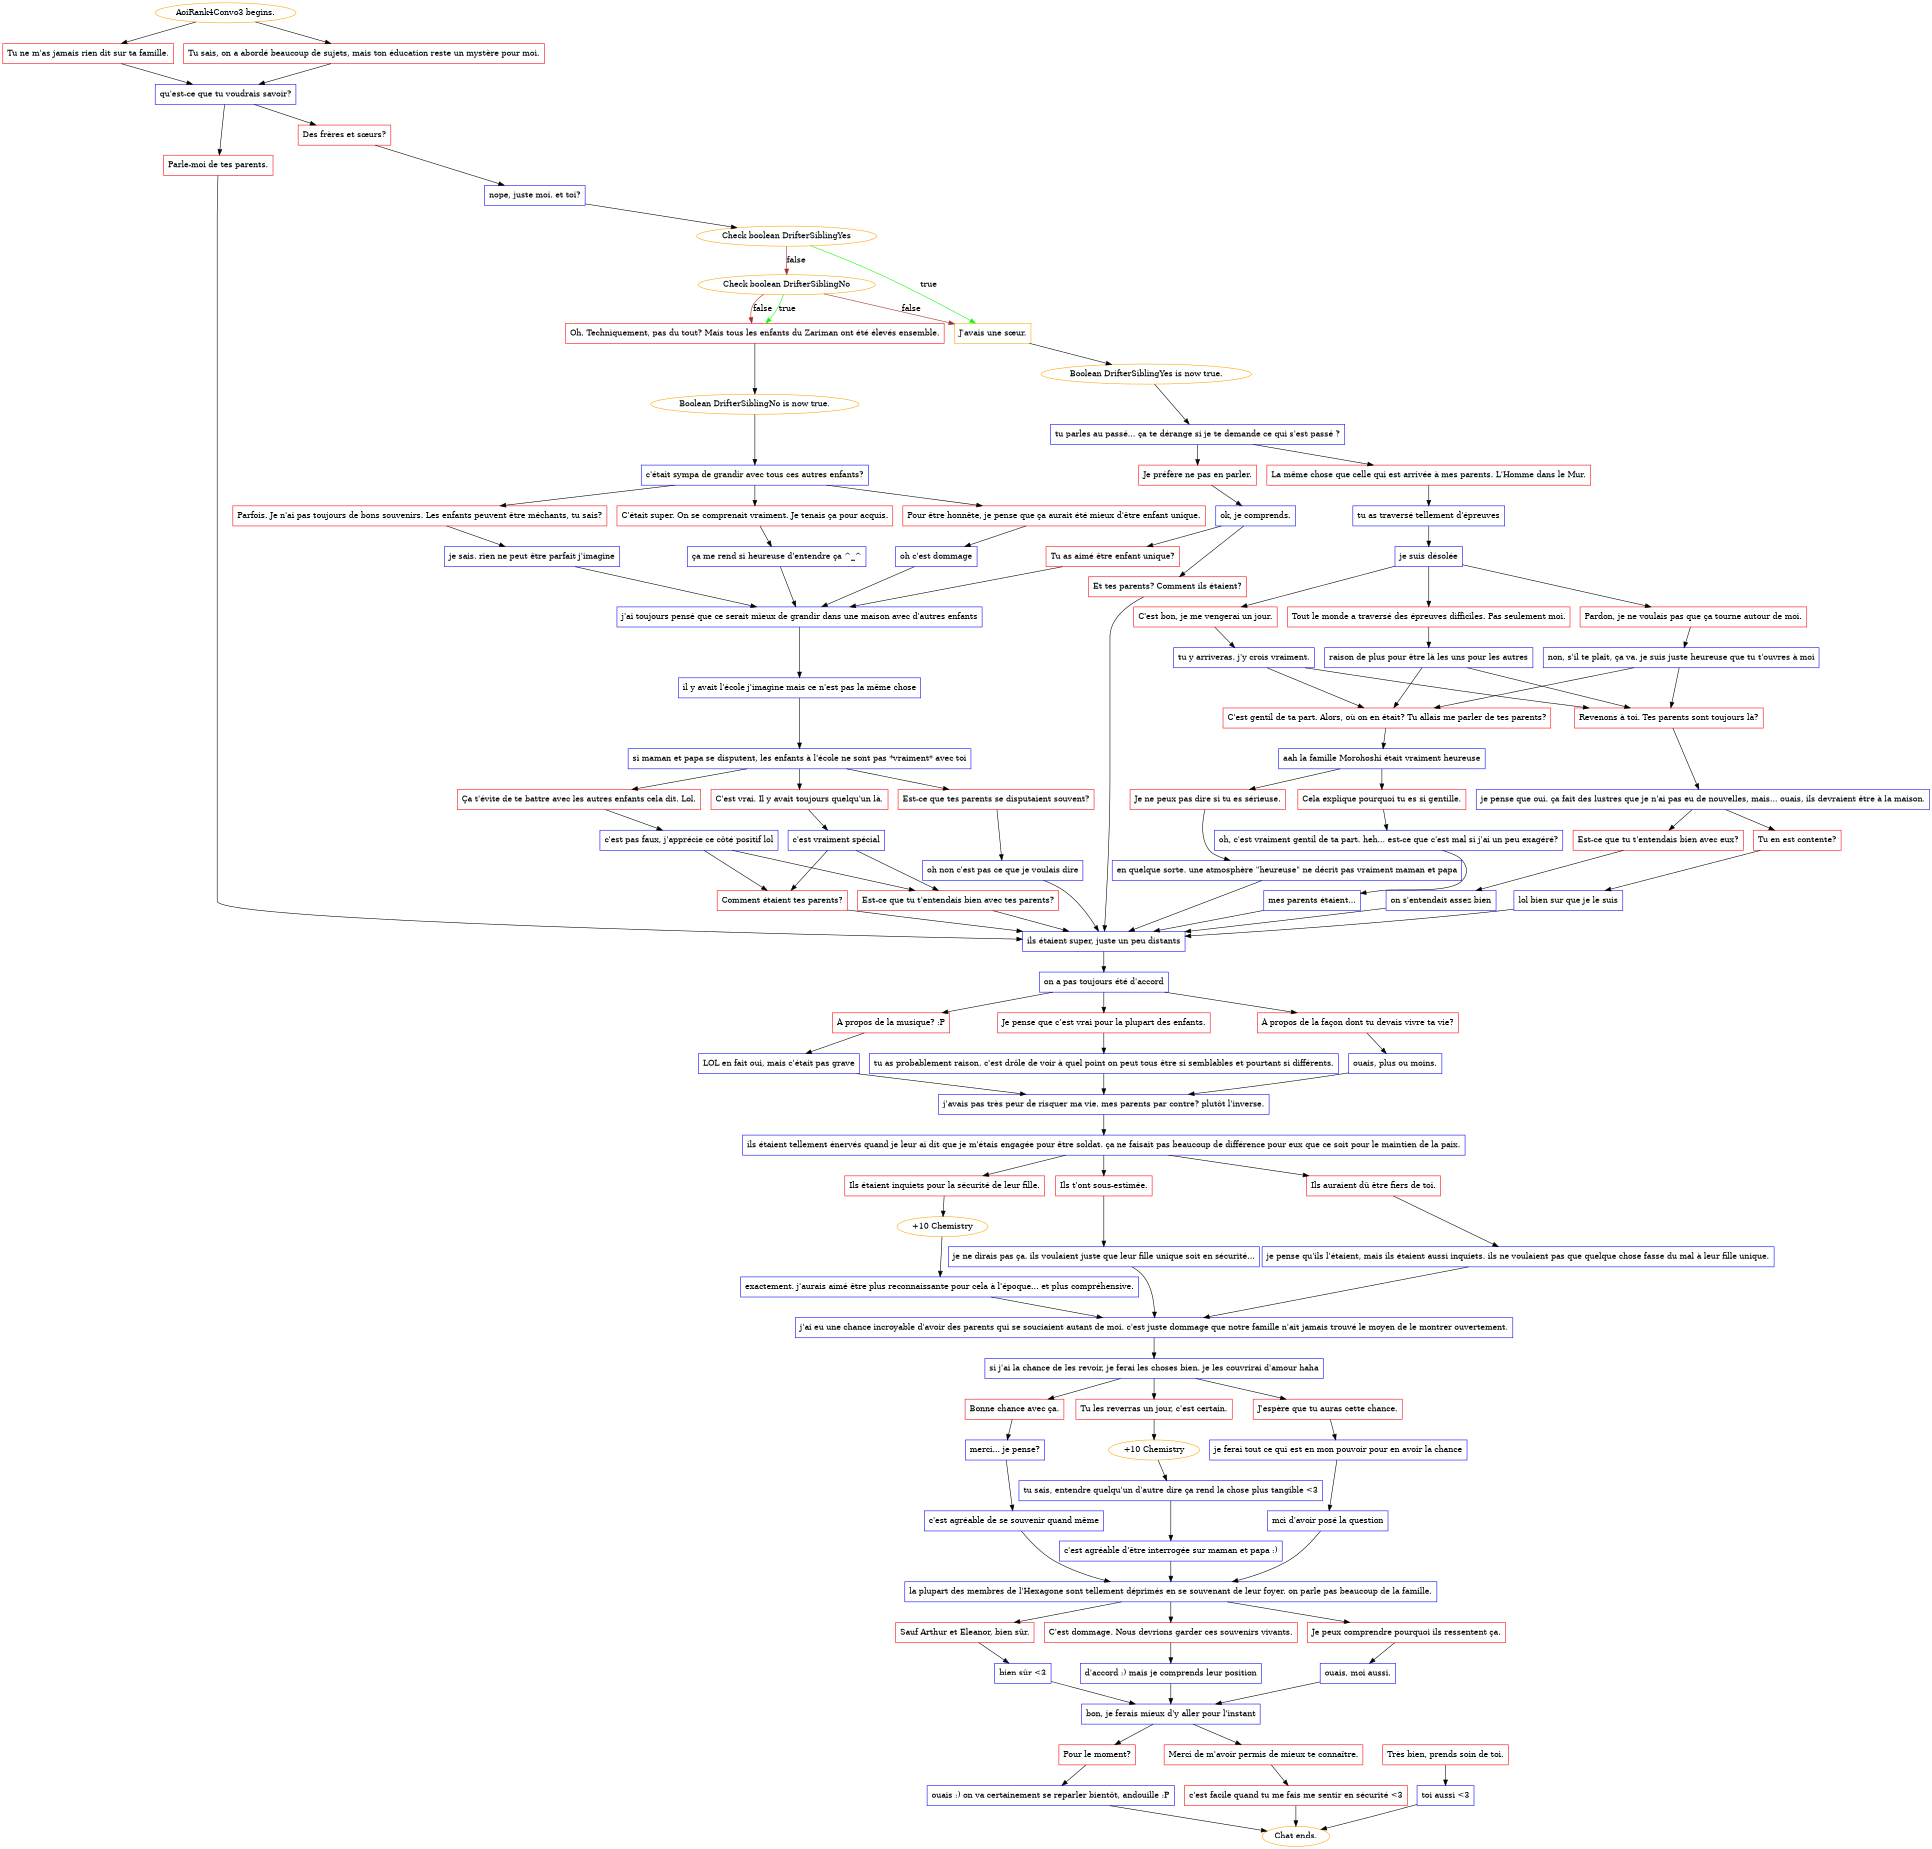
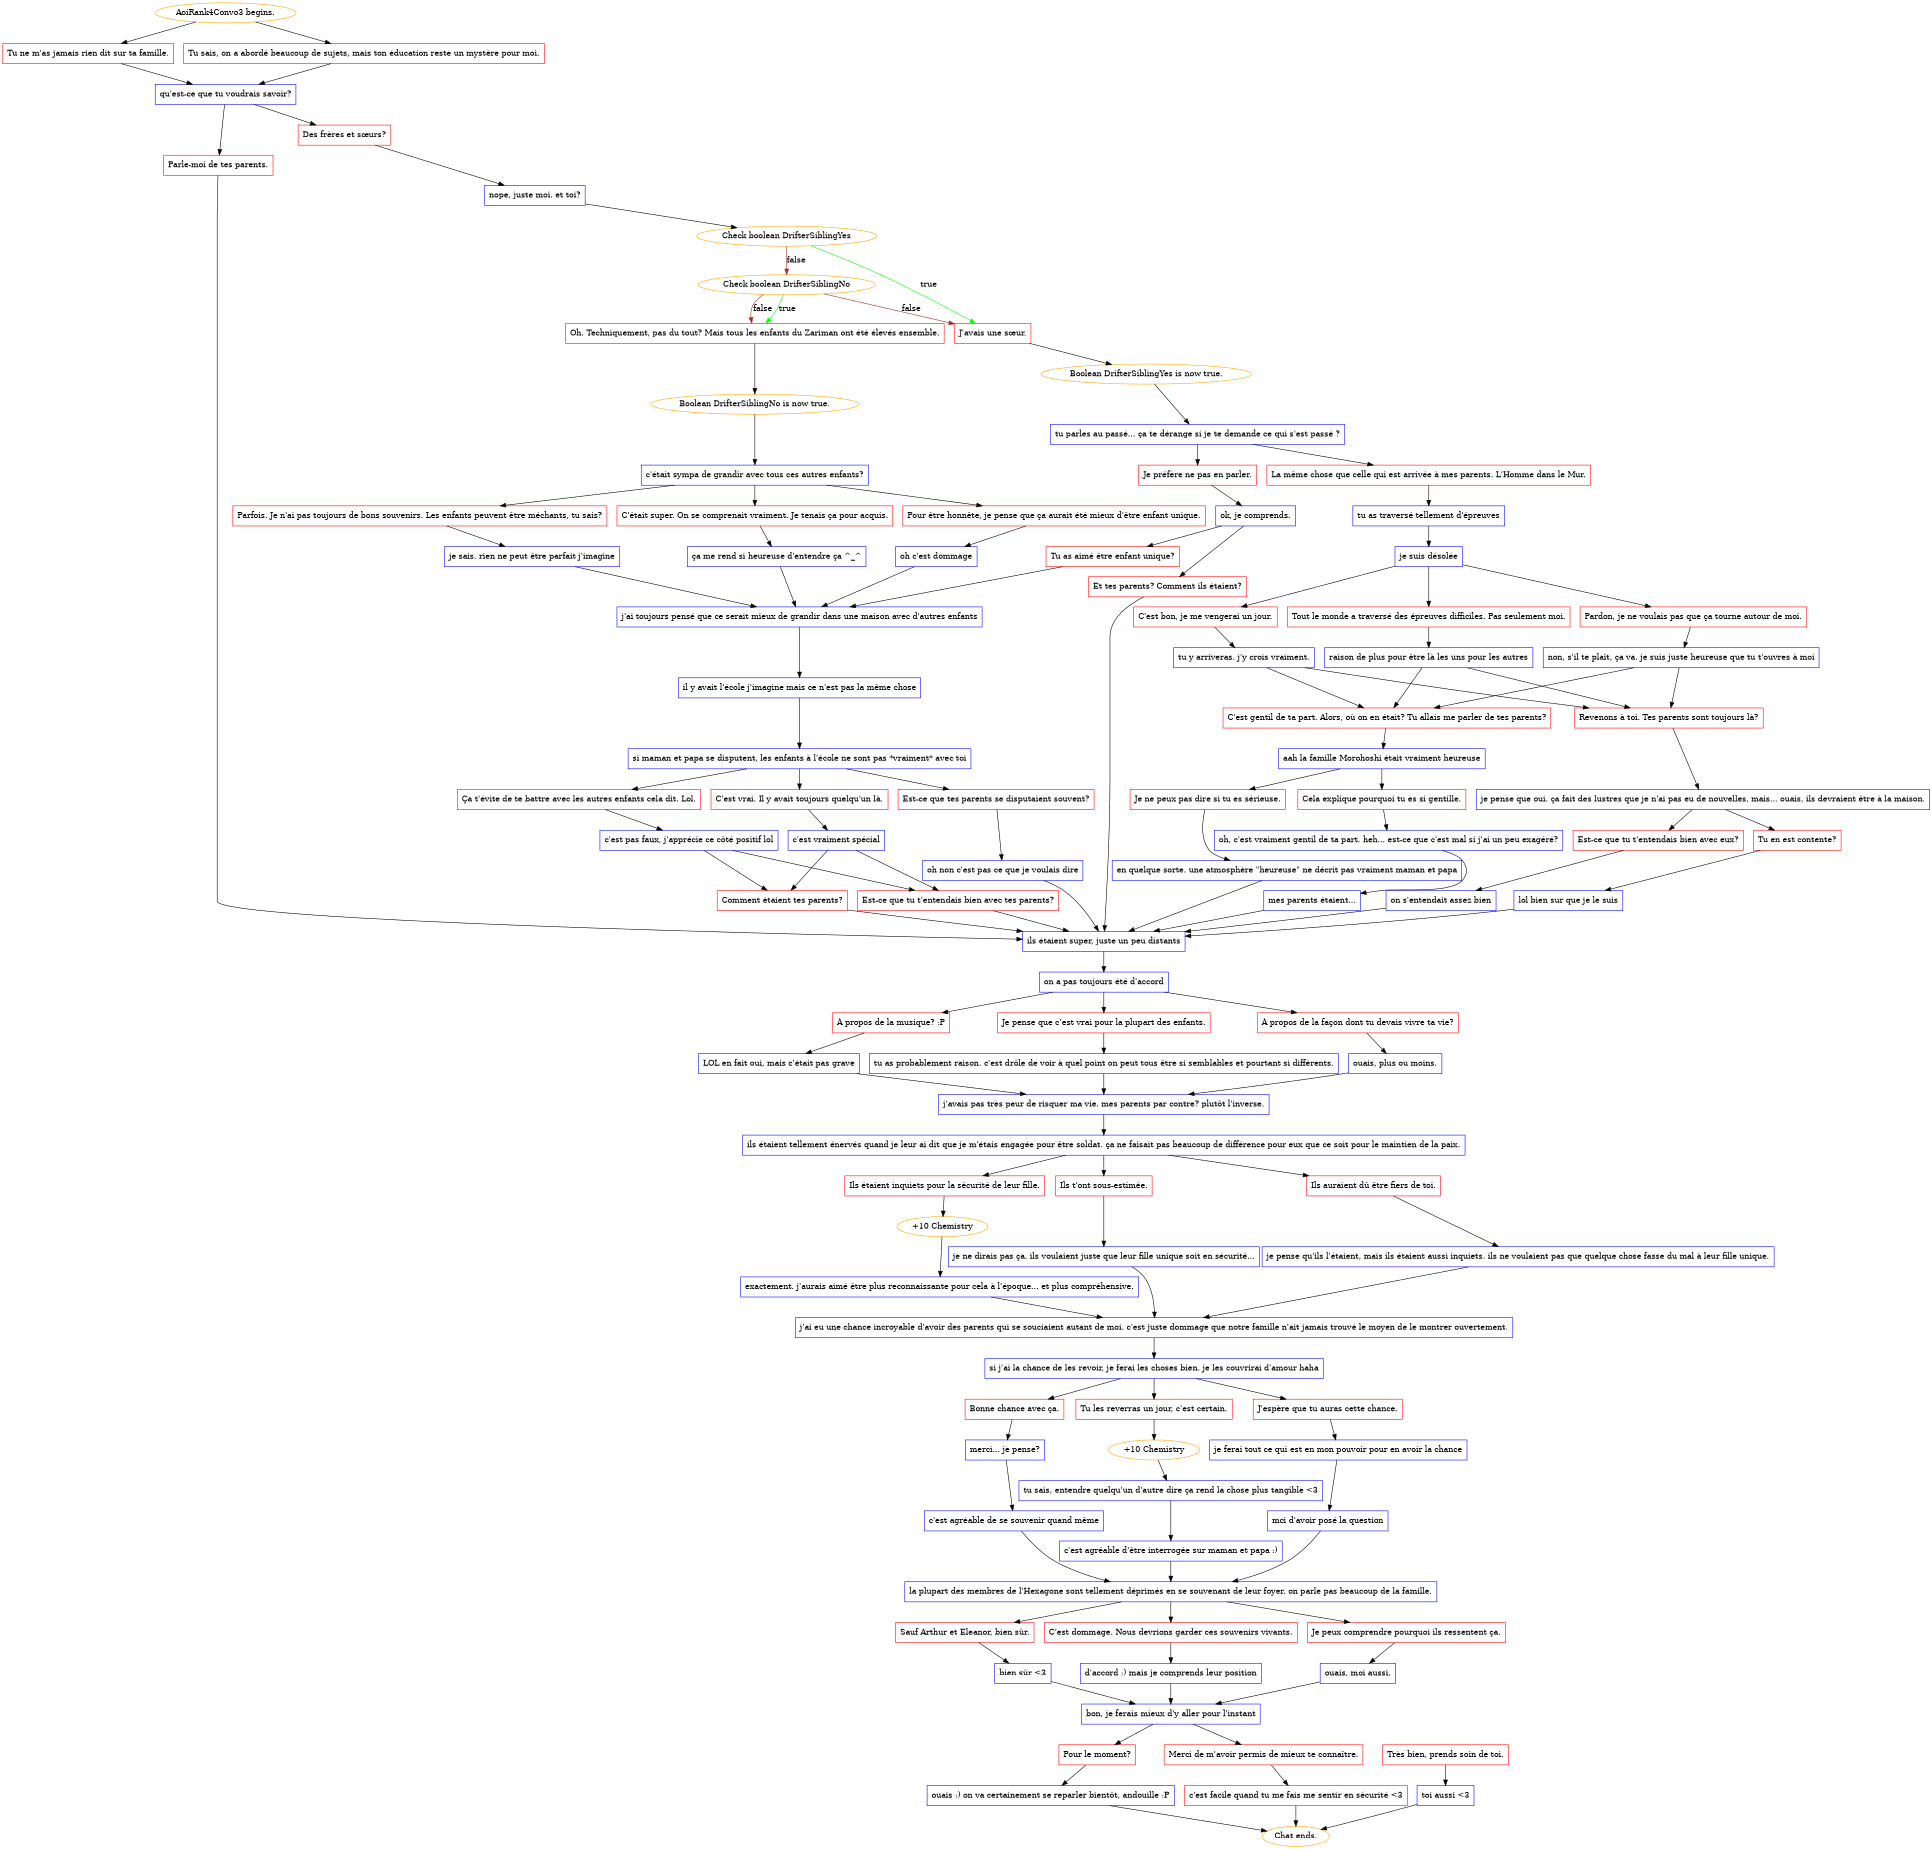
node "J'avais une sœur.": color orange -> red
